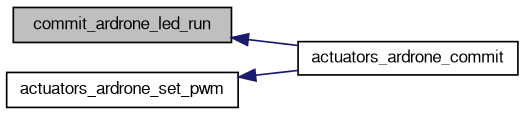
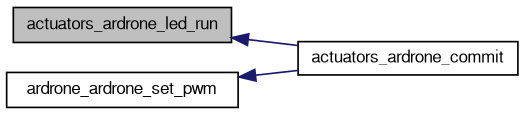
node "commit_ardrone_led_run": label "commit_ardrone_led_run" -> "actuators_ardrone_led_run"
node "actuators_ardrone_set_pwm": label "actuators_ardrone_set_pwm" -> "ardrone_ardrone_set_pwm"
